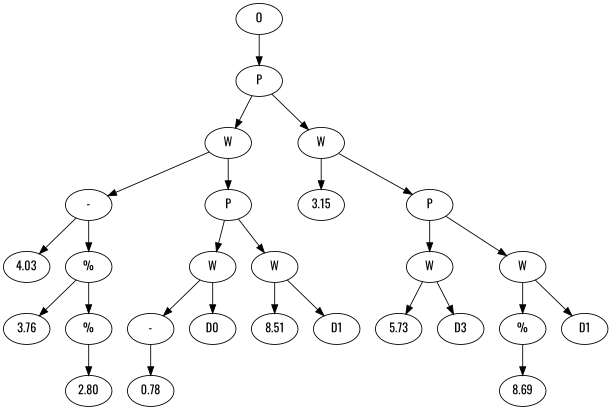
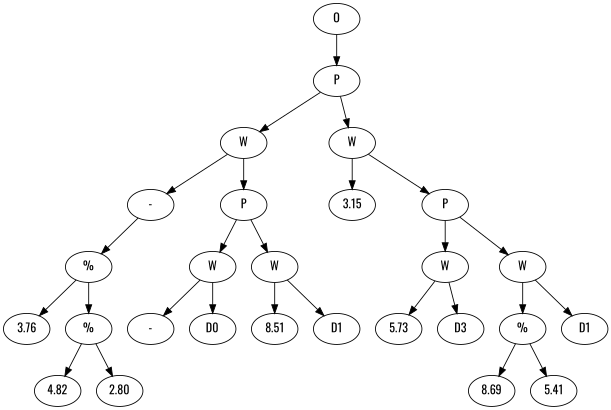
node "4.03": removed
node "4.82": added
node "0.78": removed
node "5.41": added
